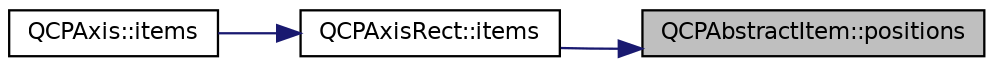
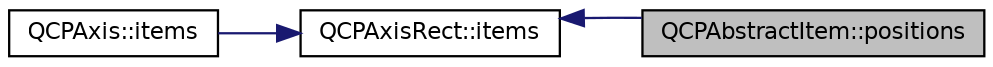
edge "QCPAxisRect::items" -> "QCPAbstractItem::positions": reversed
